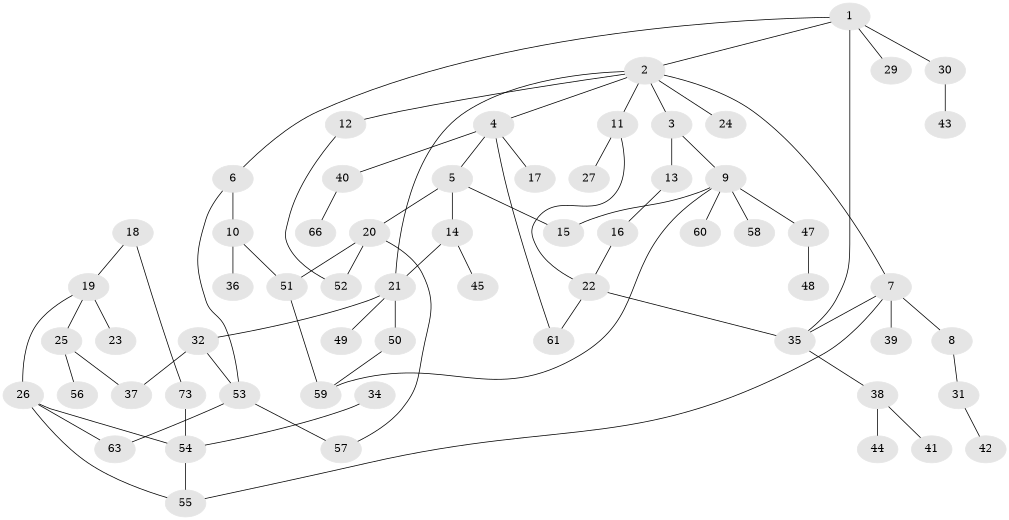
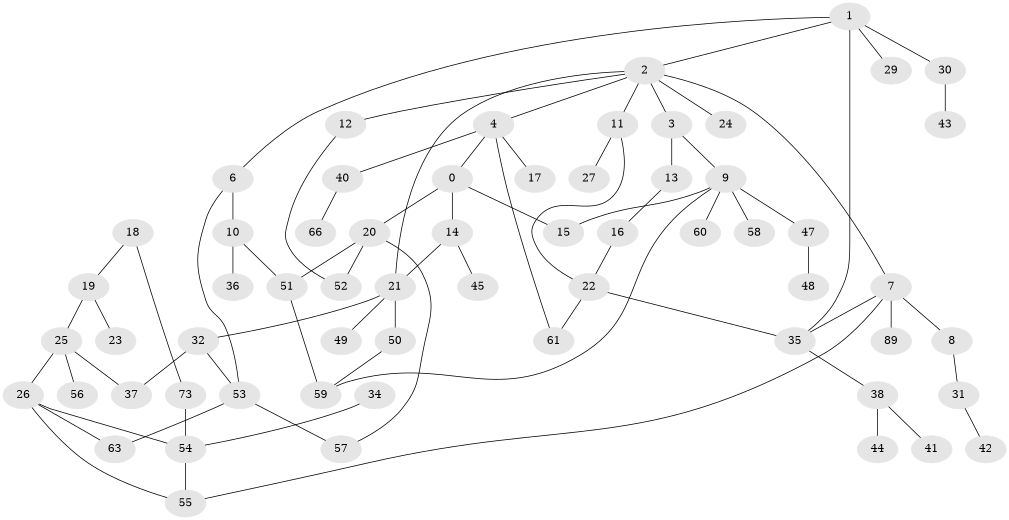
node "5": label "5" -> "0"
edge "19" -- "26": now "25" -- "26"
node "39": label "39" -> "89"
